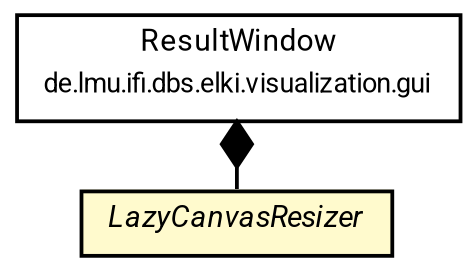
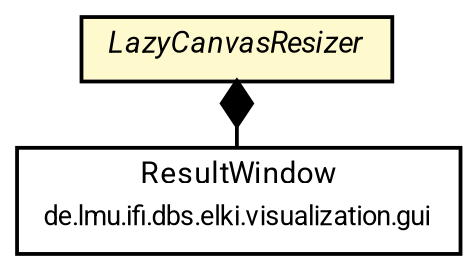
edge "LazyCanvasResizer" -> "ResultWindow": reversed
